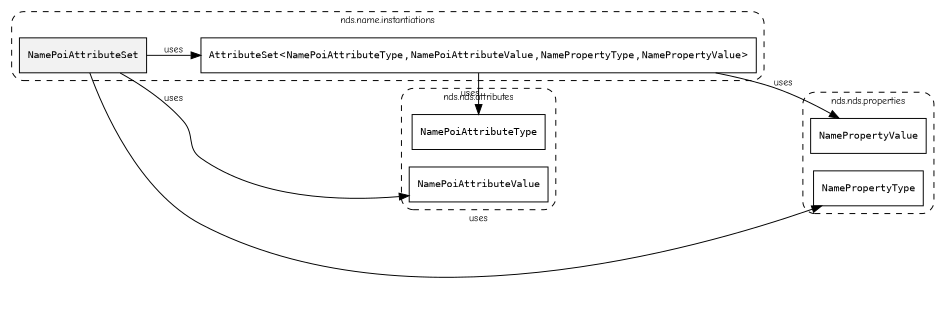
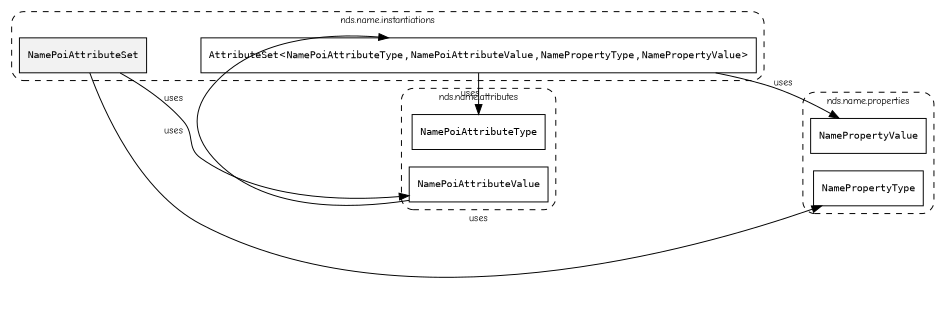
edge "NamePoiAttributeSet" -> "AttributeSet": now "NamePoiAttributeValue" -> "AttributeSet"
cluster "nds.nds.attributes": label "nds.nds.attributes" -> "nds.name.attributes"
cluster "nds.nds.properties": label "nds.nds.properties" -> "nds.name.properties"
